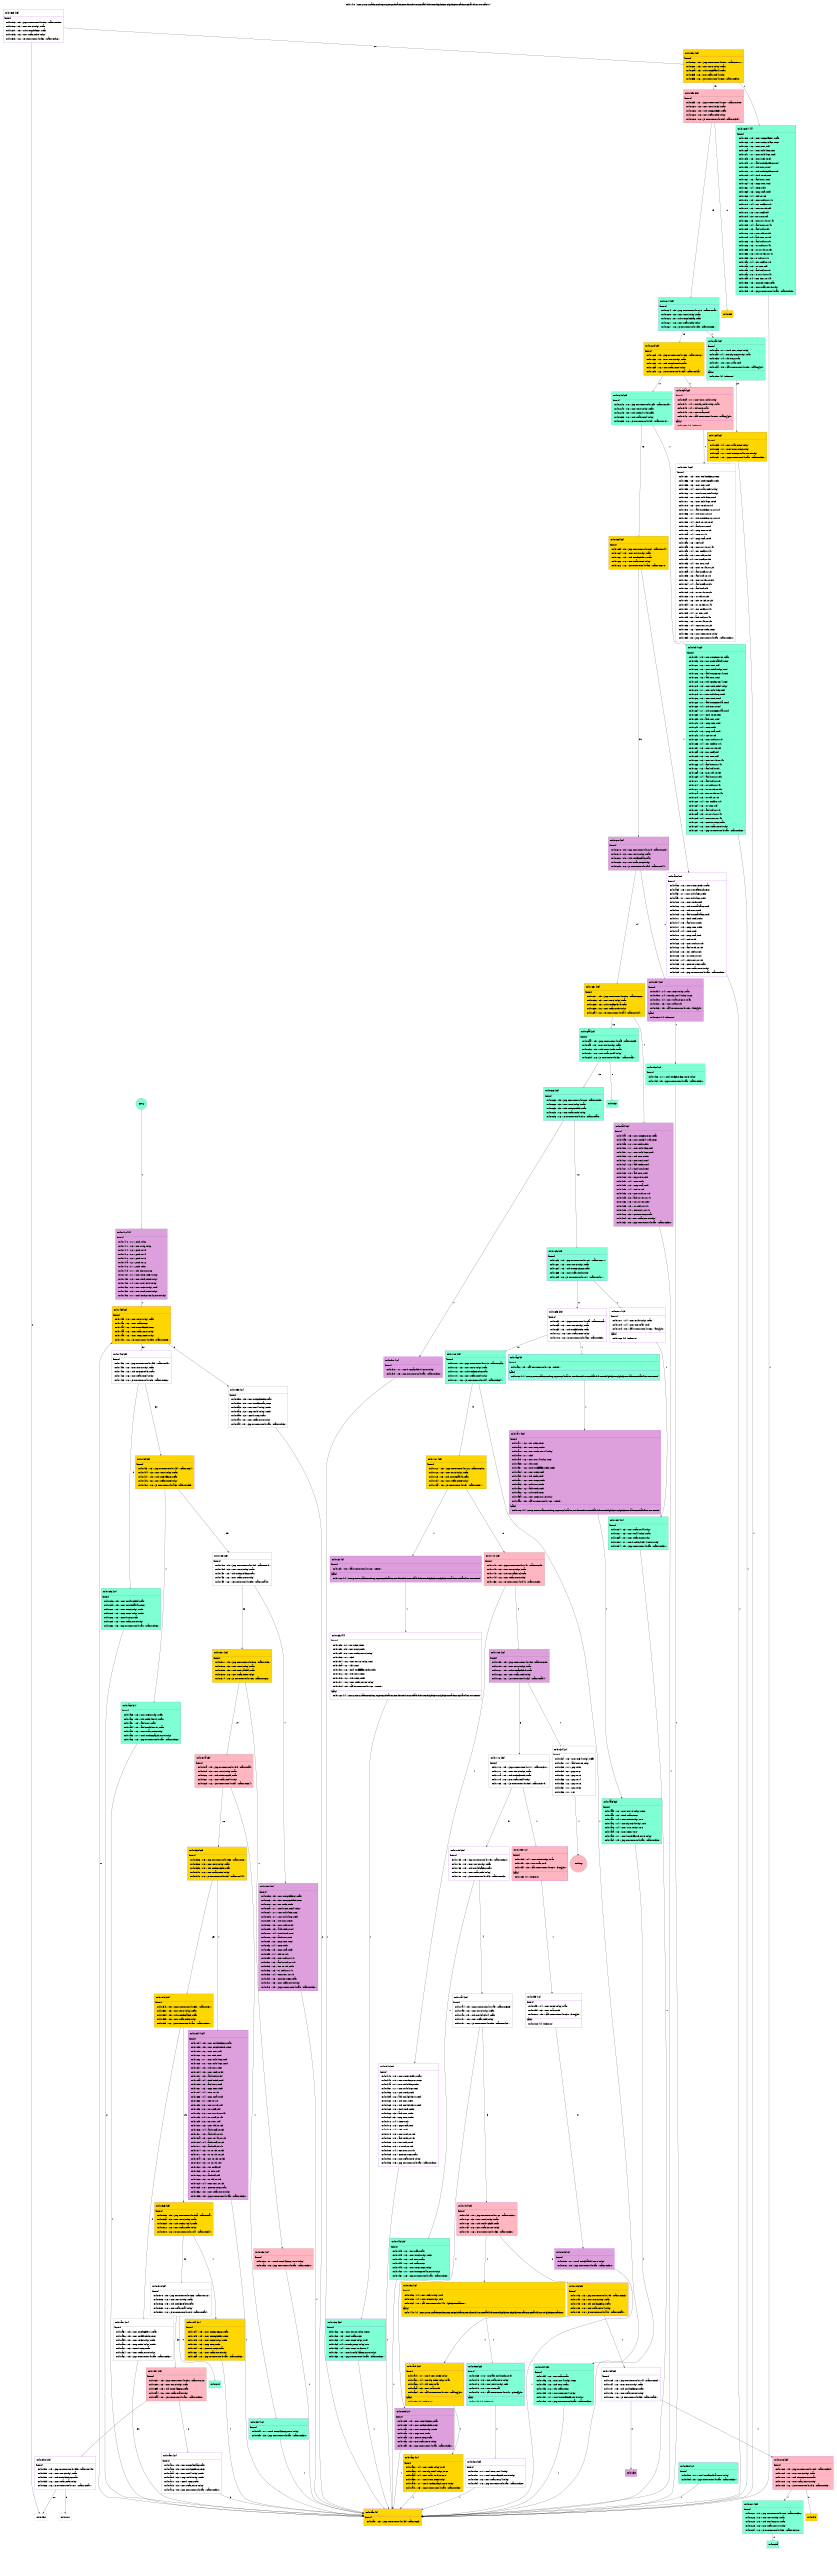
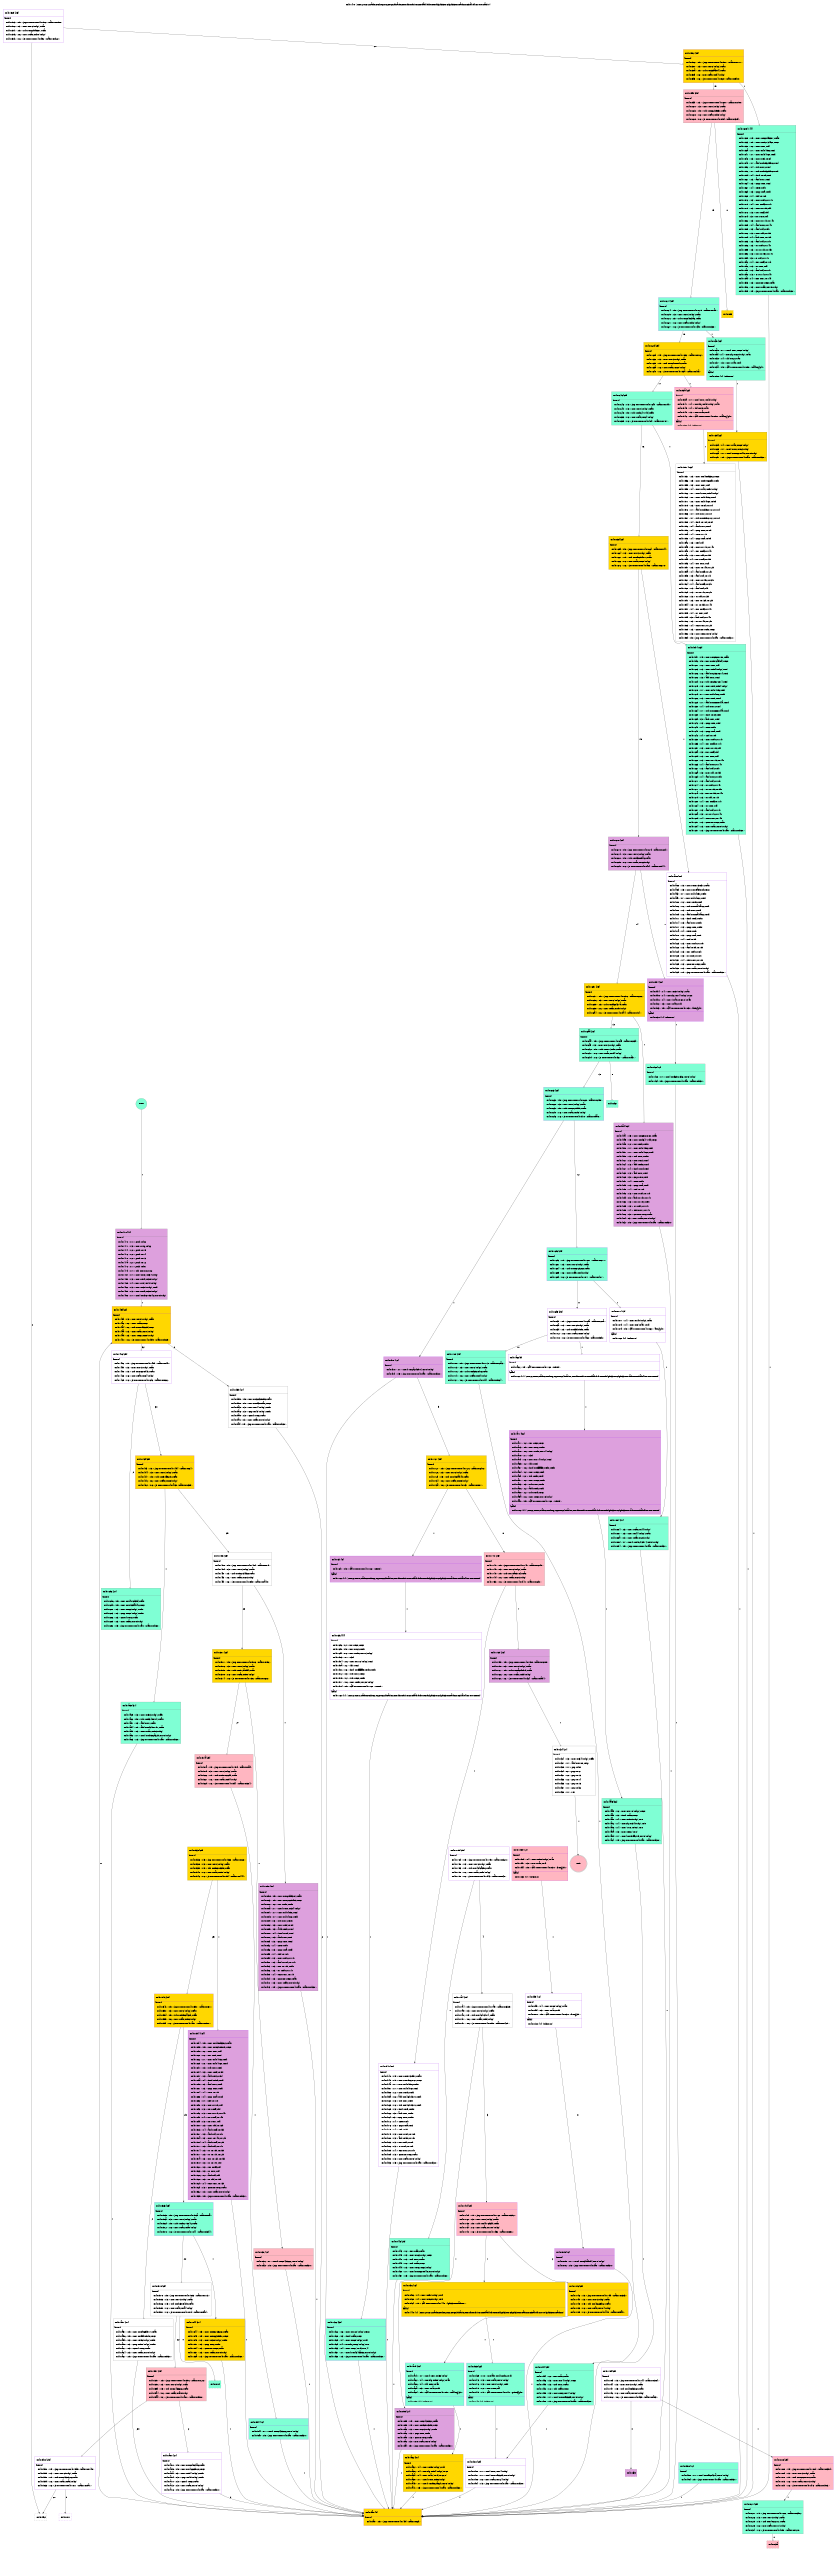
edge "0x401ca8 [23]" -> "0x401cbf [23]": label " 20" -> " 1"
edge "0x40165f [25]" -> "0x401678 [25]": label " 30" -> " 15"
node "Entry": label "Entry" -> "Users"
node "0x401a6c [5]": fillcolor aquamarine -> white
edge "0x40170e [25]" -> "0x401727 [25]": now "0x401f18 [12]" -> "0x401727 [25]"
node "0x401772 [25]": removed
edge "0x40151a [25]" -> "0x401533 [25]": removed, label "26"
node "Desktop": label "Desktop" -> "Exit"
edge "0x401cd6 [27]" -> "0x401fa0 [5]": removed, label "2"
node "0x401565 [25]": fillcolor gold -> aquamarine
edge "0x4017d6 [25]" -> "0x4017ef [25]": removed, label "1"
node "0x401a1b [23]": fillcolor gold -> aquamarine
edge "0x401dd4 [25]" -> "0x401fa0 [5]": now "0x401dd4 [25]" -> "0x401d80 [25]"
node "0x401f73": removed
node "0x40183a": fillcolor aquamarine -> lightpink
